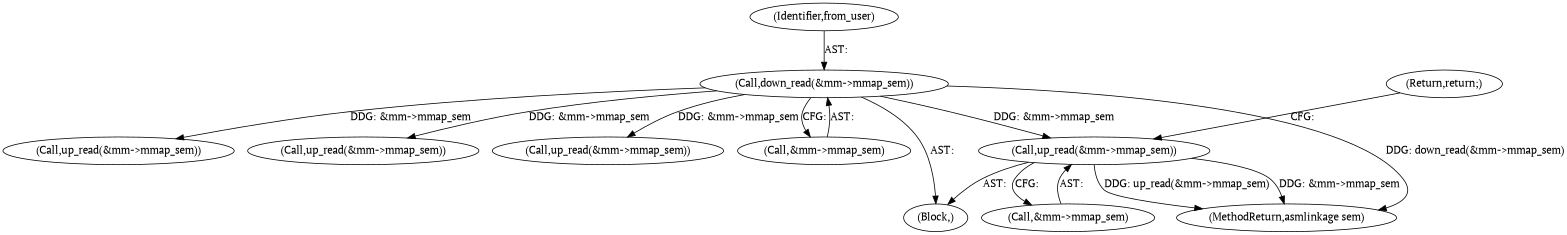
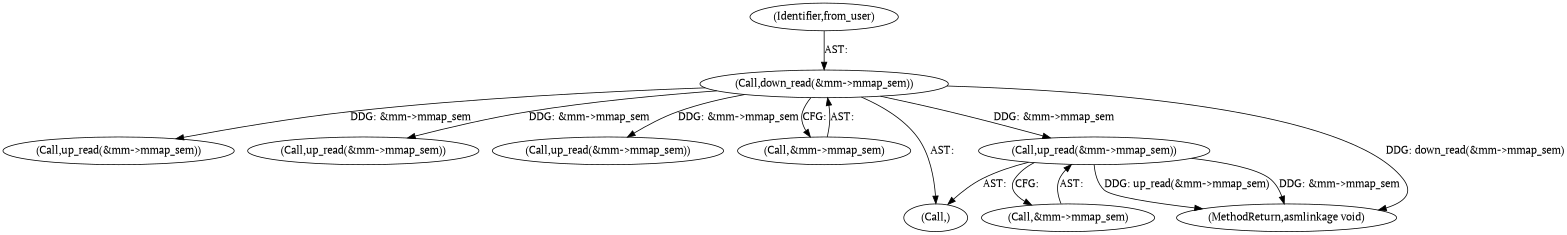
node "(Return,return;)": removed
node "(Block,)": label "(Block,)" -> "(Call,)"
node "(MethodReturn,asmlinkage sem)": label "(MethodReturn,asmlinkage sem)" -> "(MethodReturn,asmlinkage void)"
